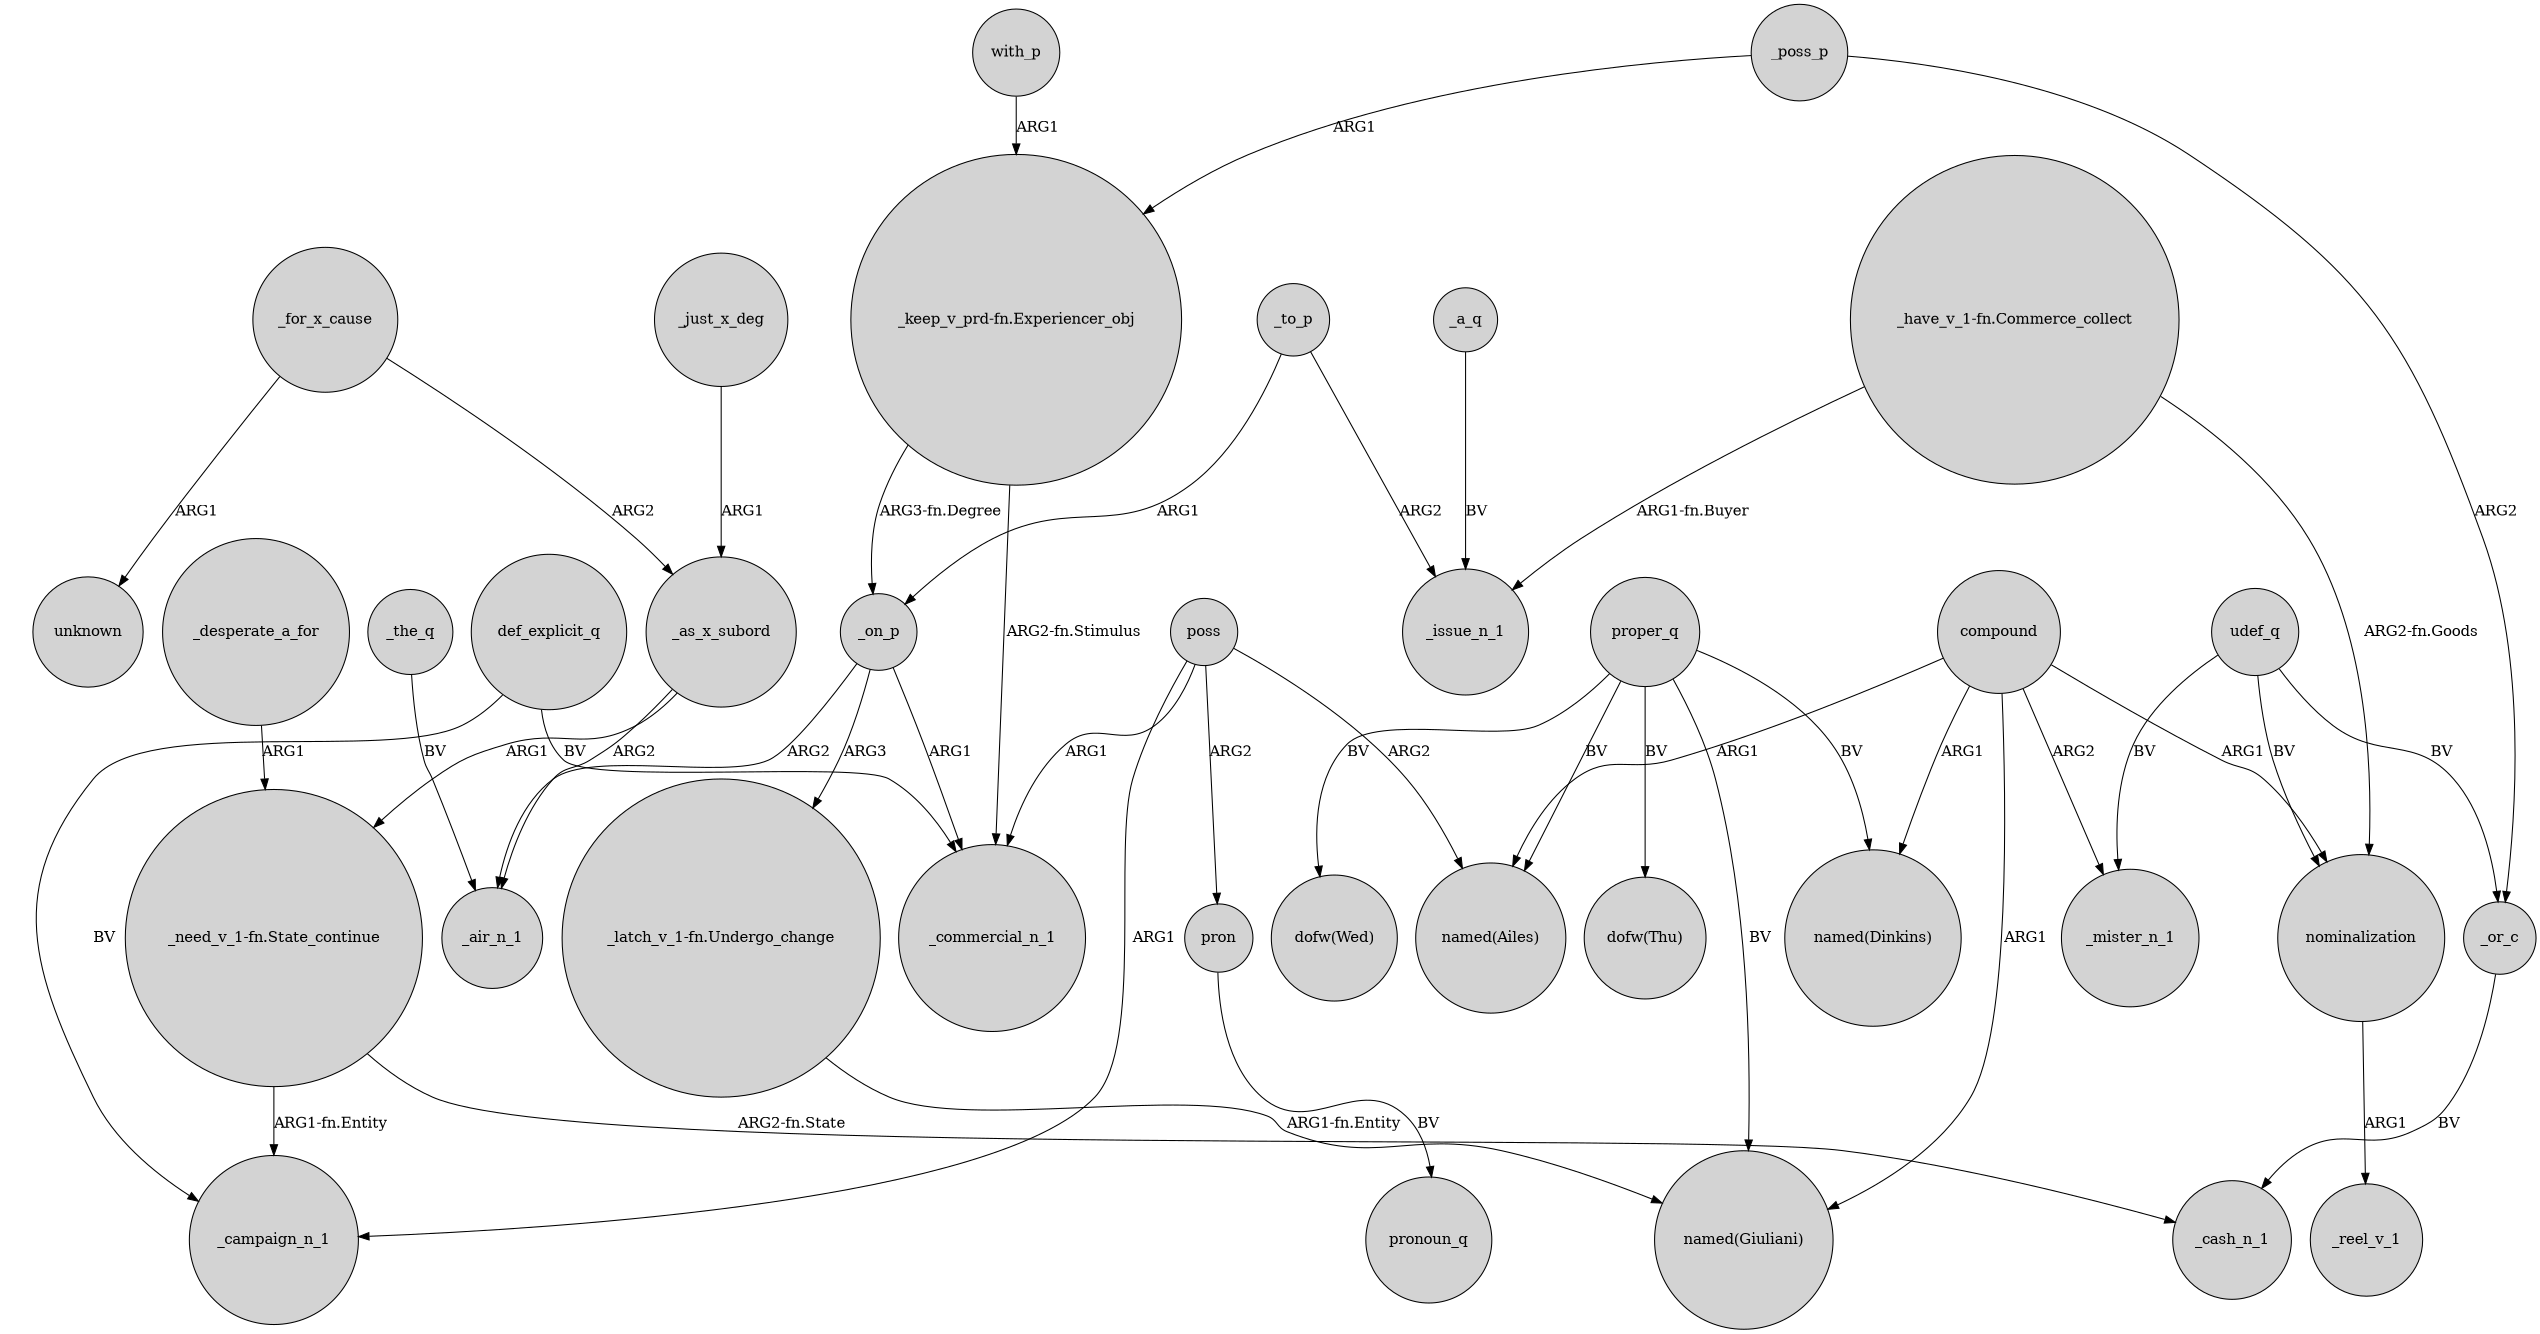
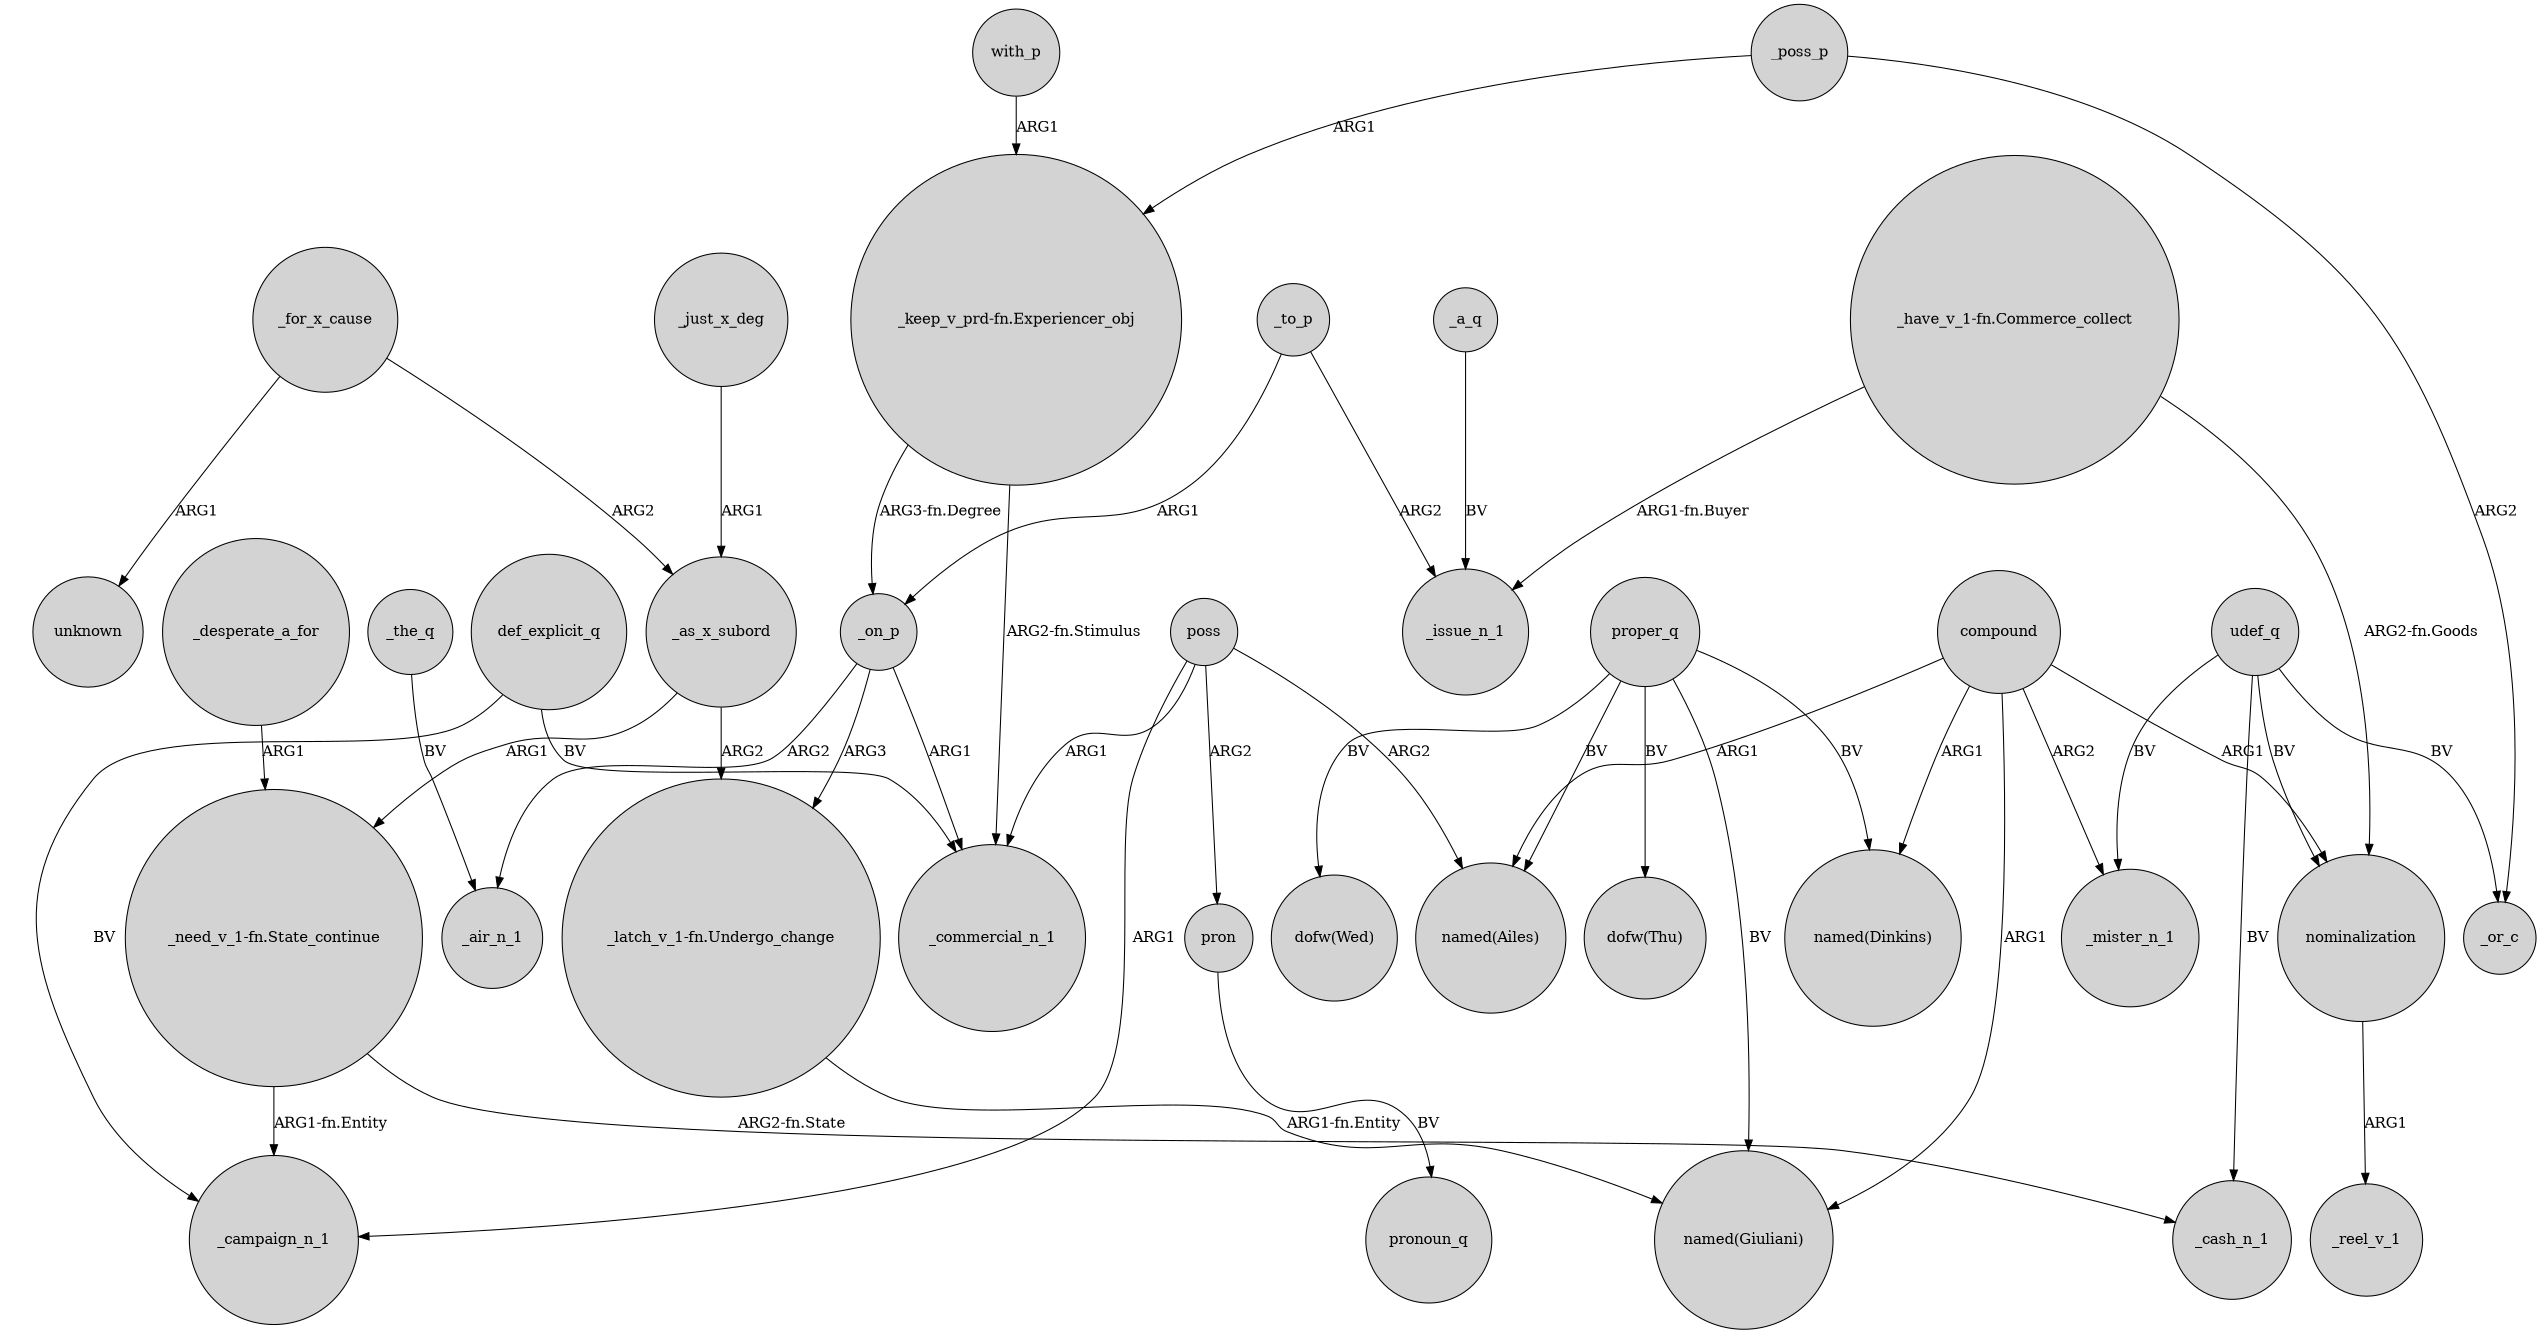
edge "_as_x_subord" -> "_air_n_1": now "_as_x_subord" -> "_latch_v_1-fn.Undergo_change"
edge "_or_c" -> "_cash_n_1": now "udef_q" -> "_cash_n_1"
